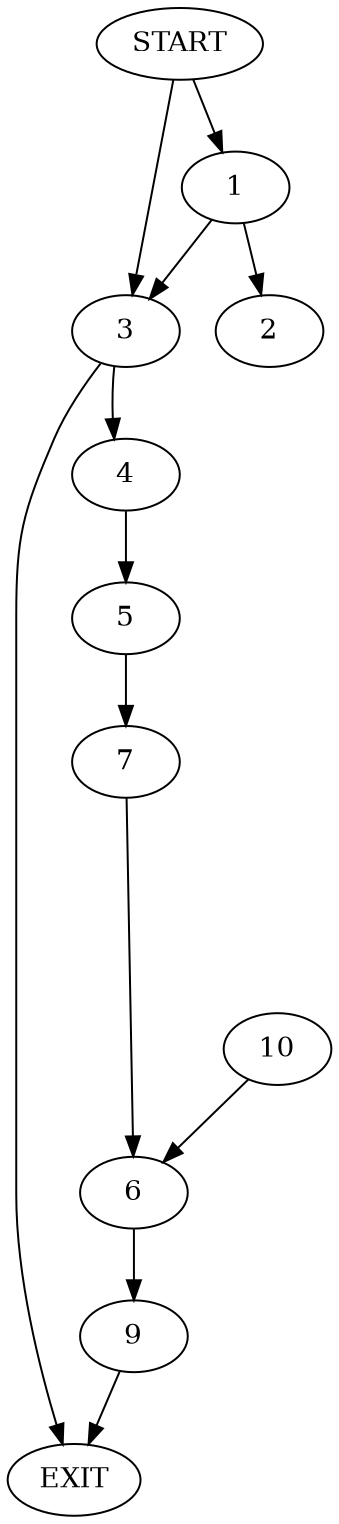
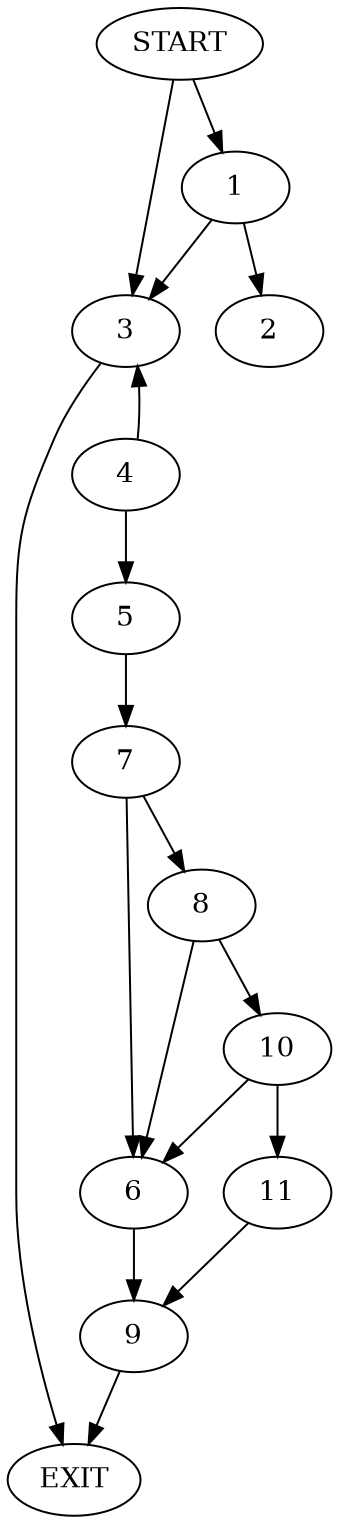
edge "3" -> "4": reversed
node "8": added
node "11": added
